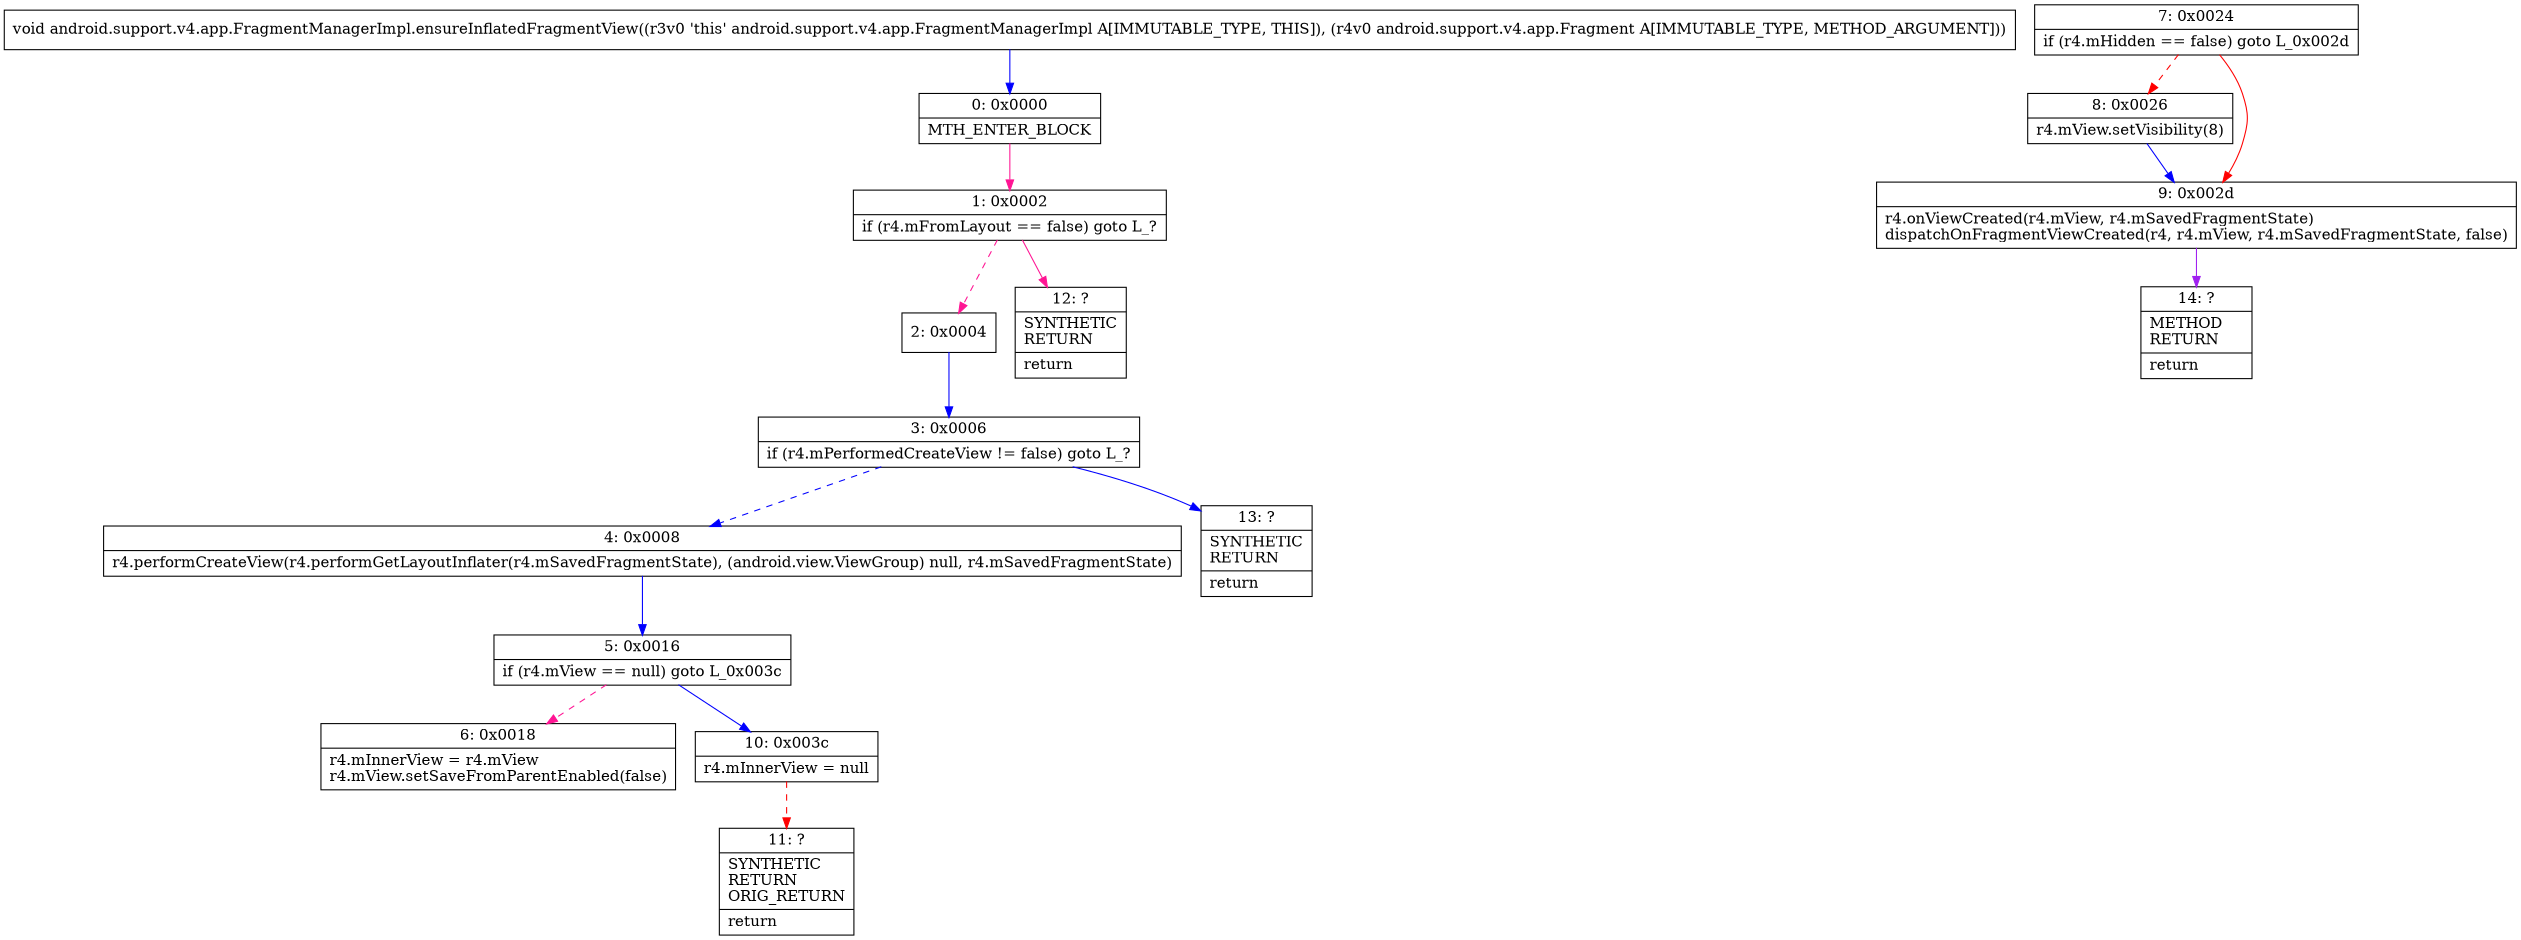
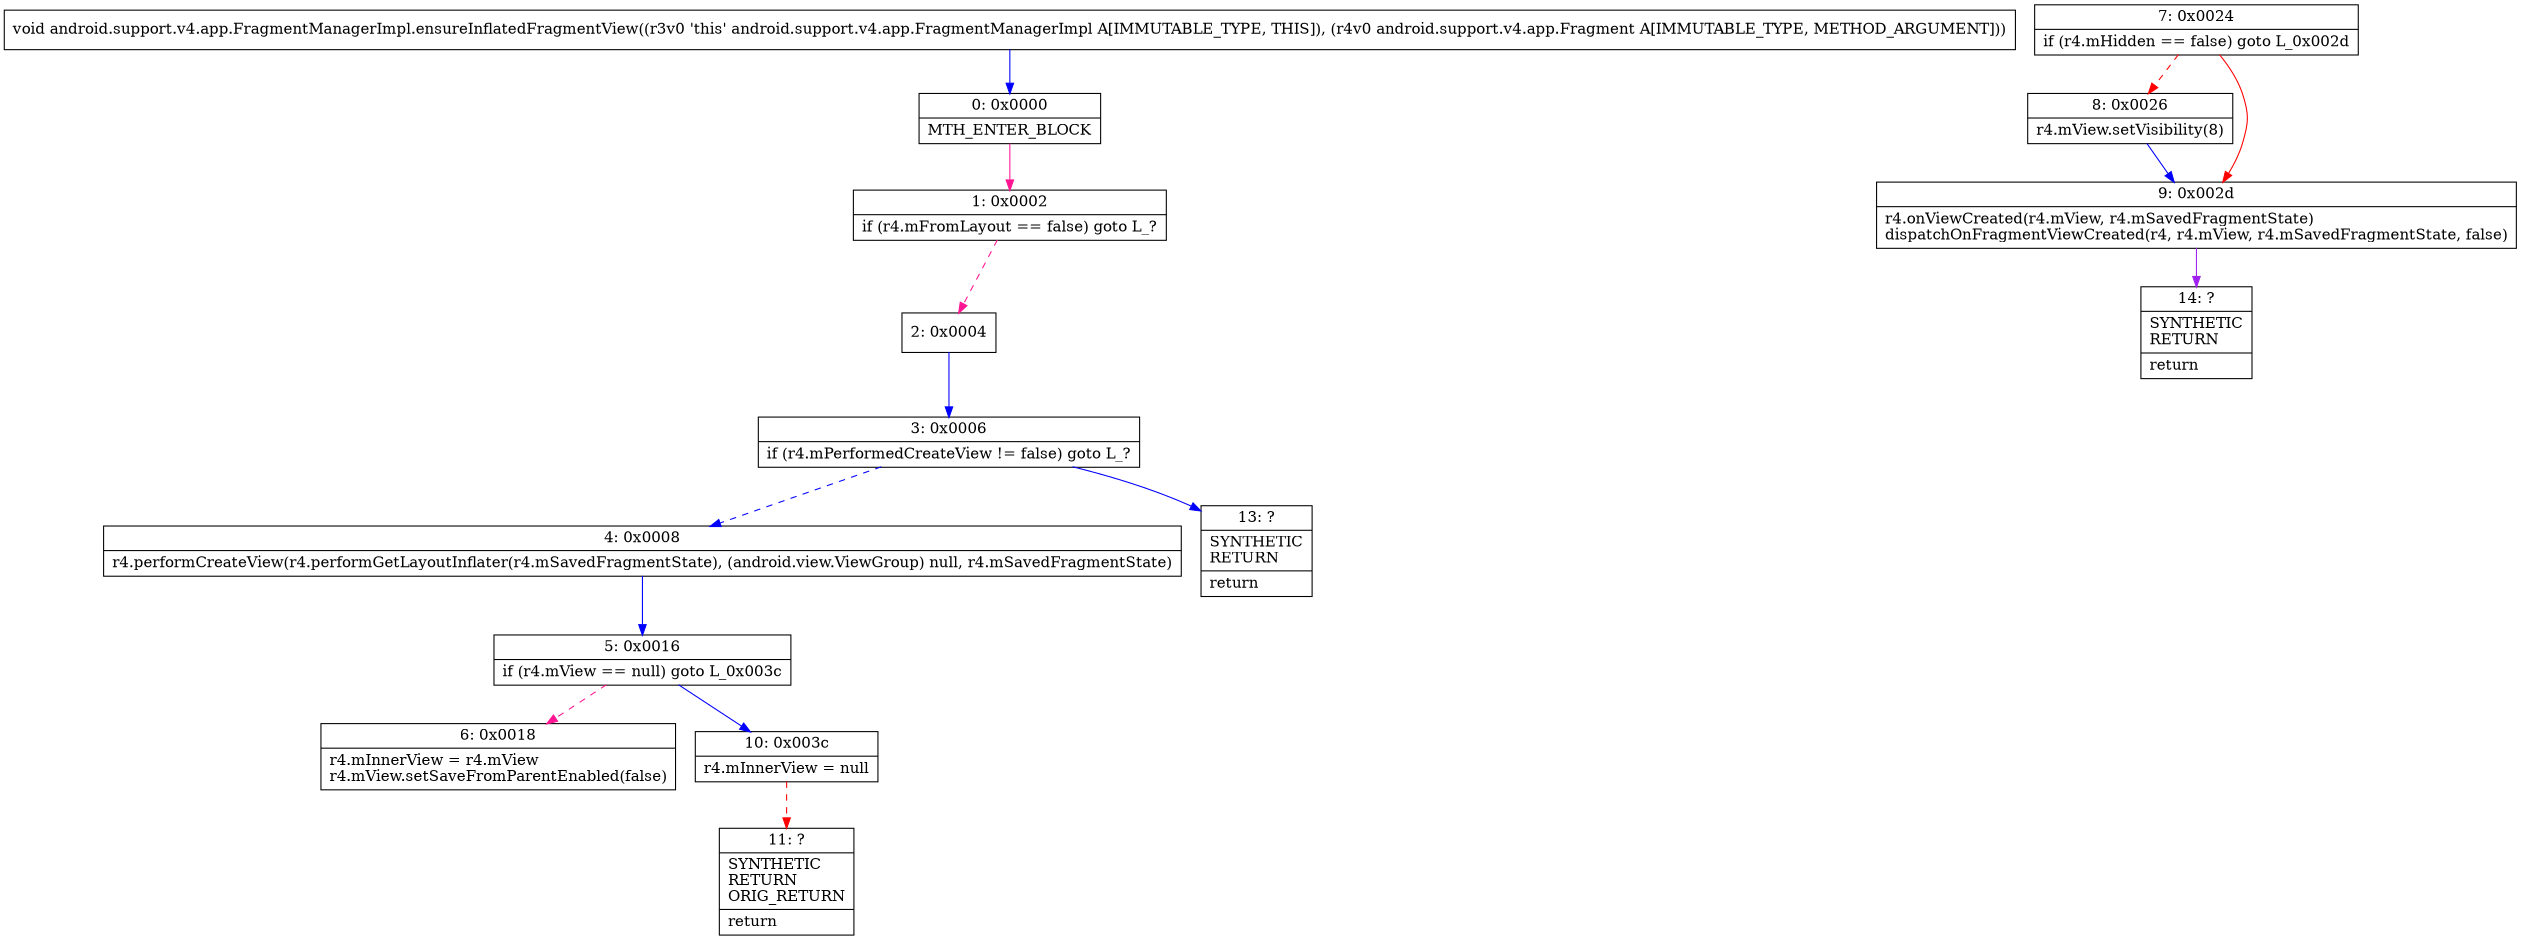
node "14: ?": text "METHOD" -> "SYNTHETIC"
node "12: ?": removed
